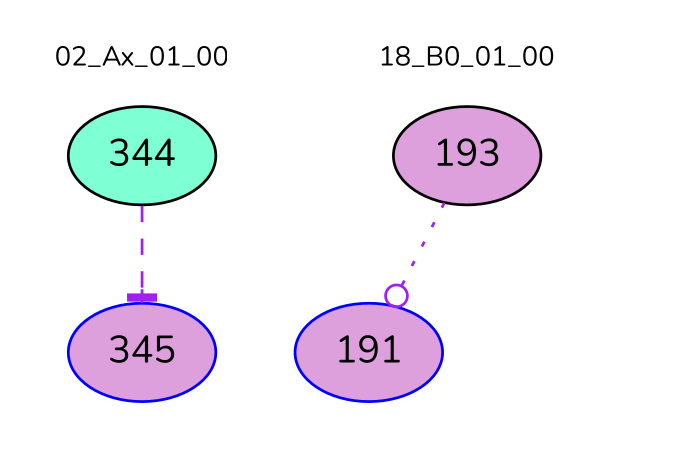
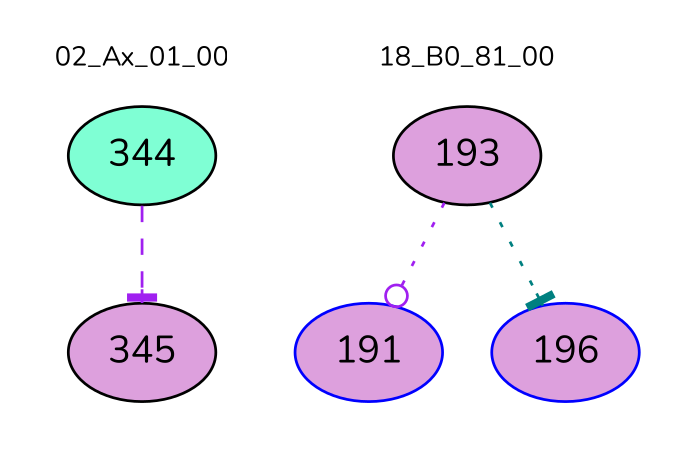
cluster "18_B0_01_00": label "18_B0_01_00" -> "18_B0_81_00"
node "345": color blue -> black
node "196": added
